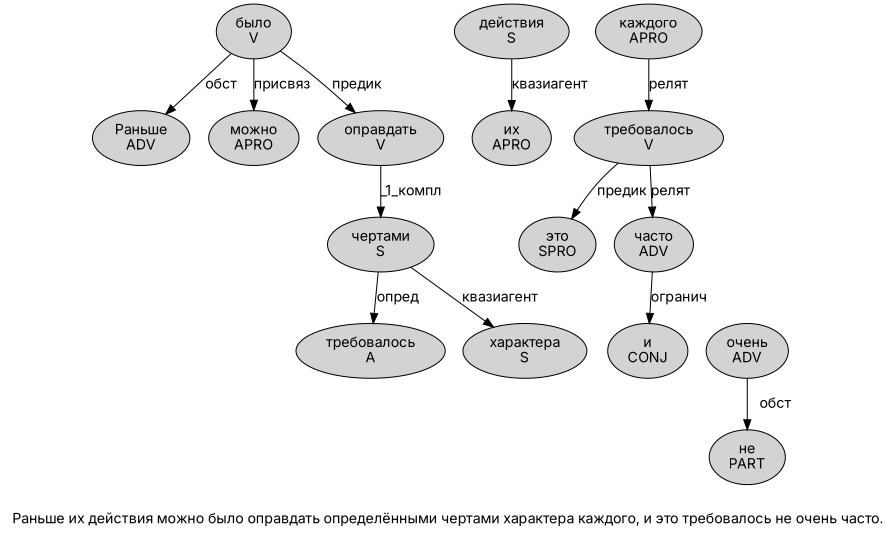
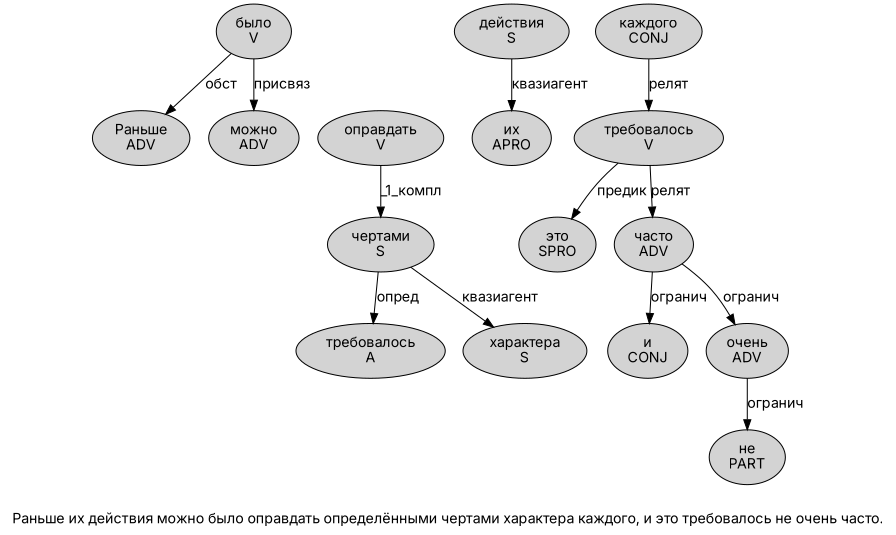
node "каждого APRO": label "каждого APRO" -> "каждого CONJ"
edge "было V" -> "оправдать V": removed, label "предик"
node "можно APRO": label "можно APRO" -> "можно ADV"
edge "часто ADV" -> "очень ADV": added, label "огранич"
edge "очень ADV" -> "не PART": label "обст" -> "огранич"
